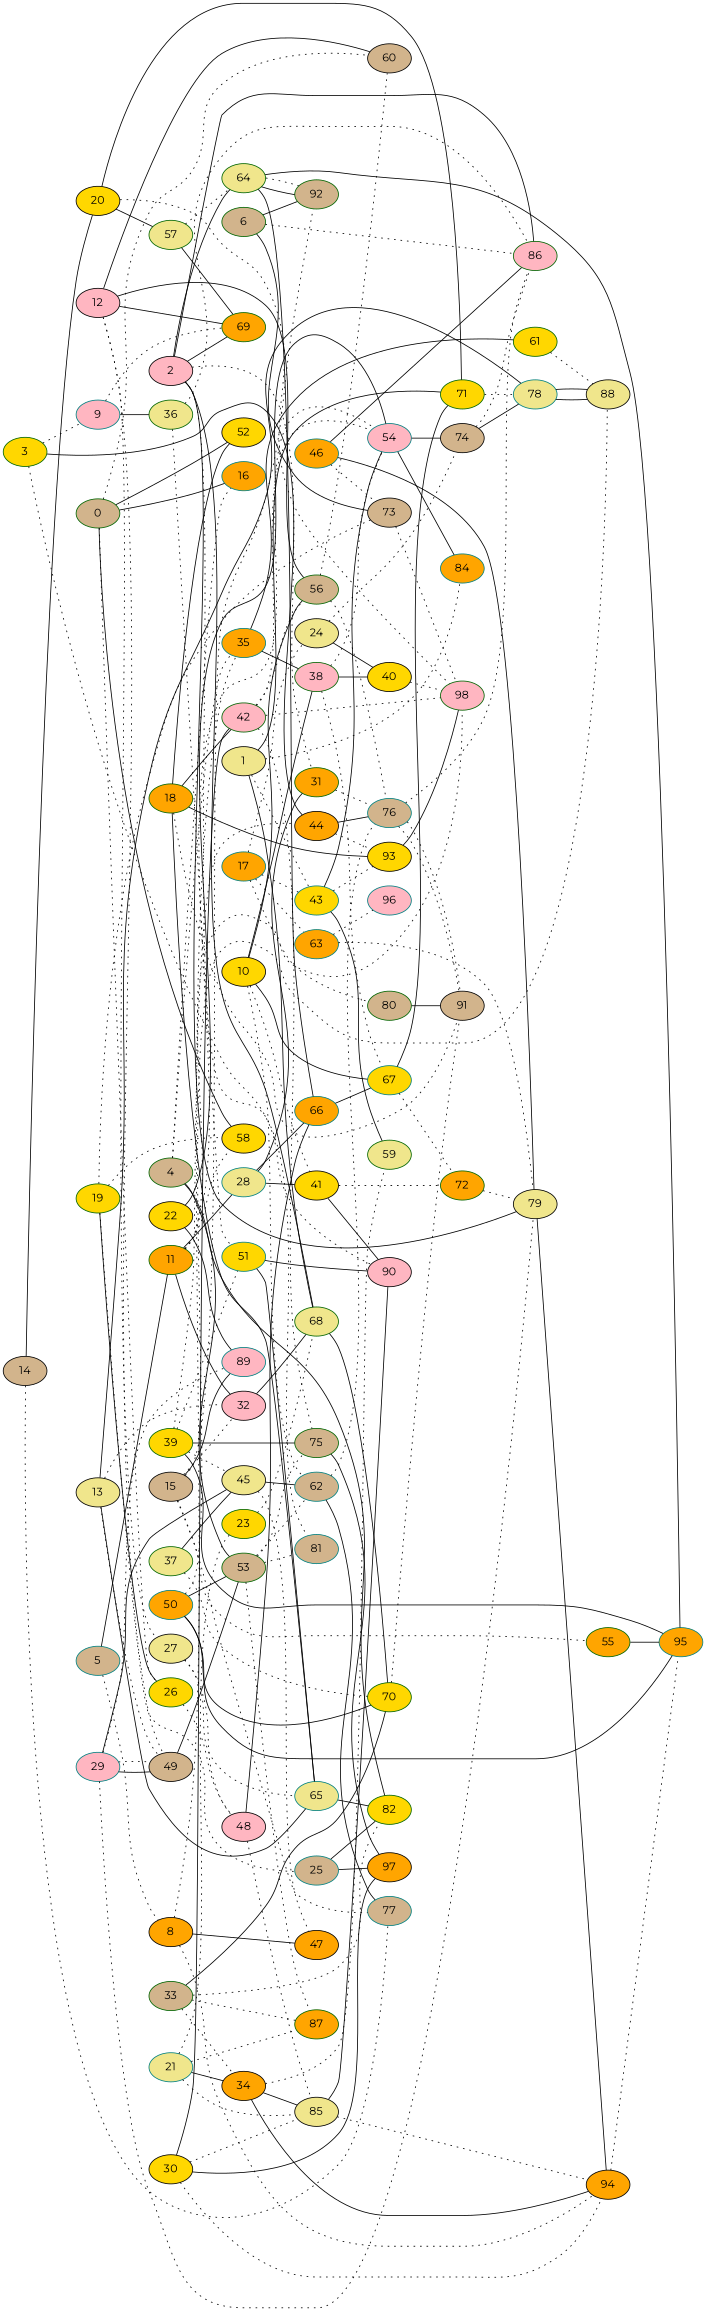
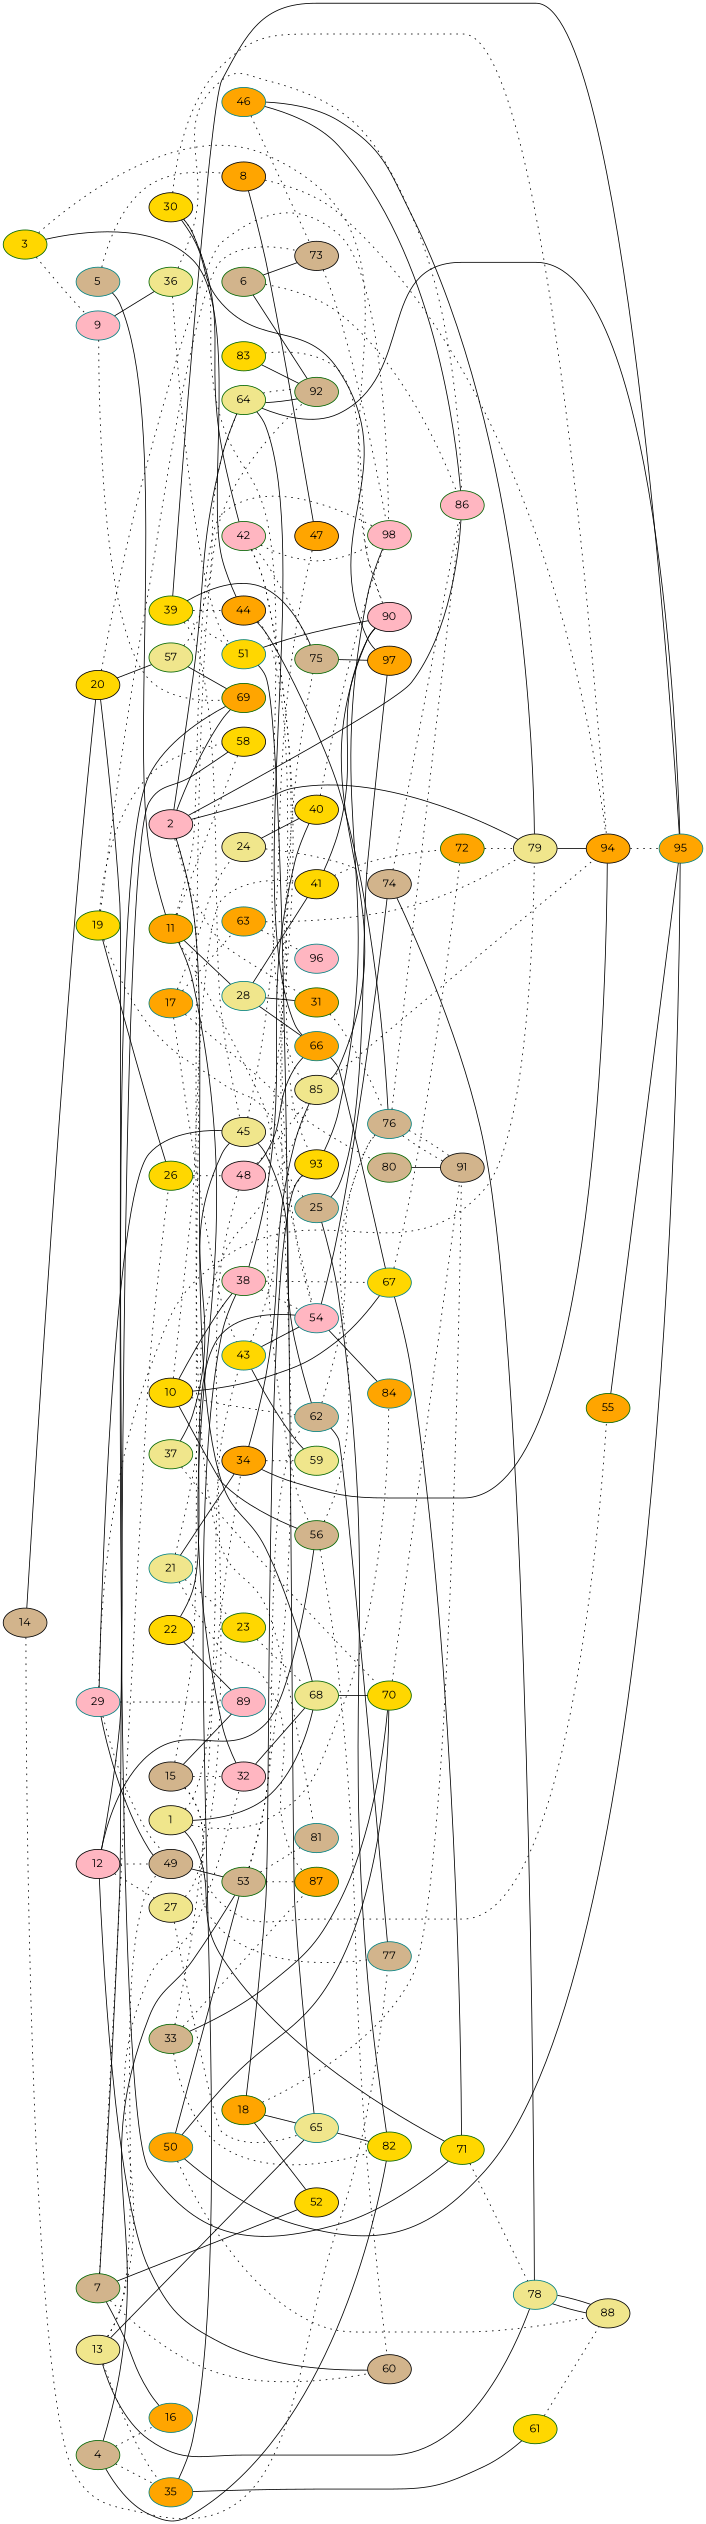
node "83": added
node "0": label "0" -> "7"
edge "42" -- "18": removed
edge "35" -- "8": now "35" -- "13"
